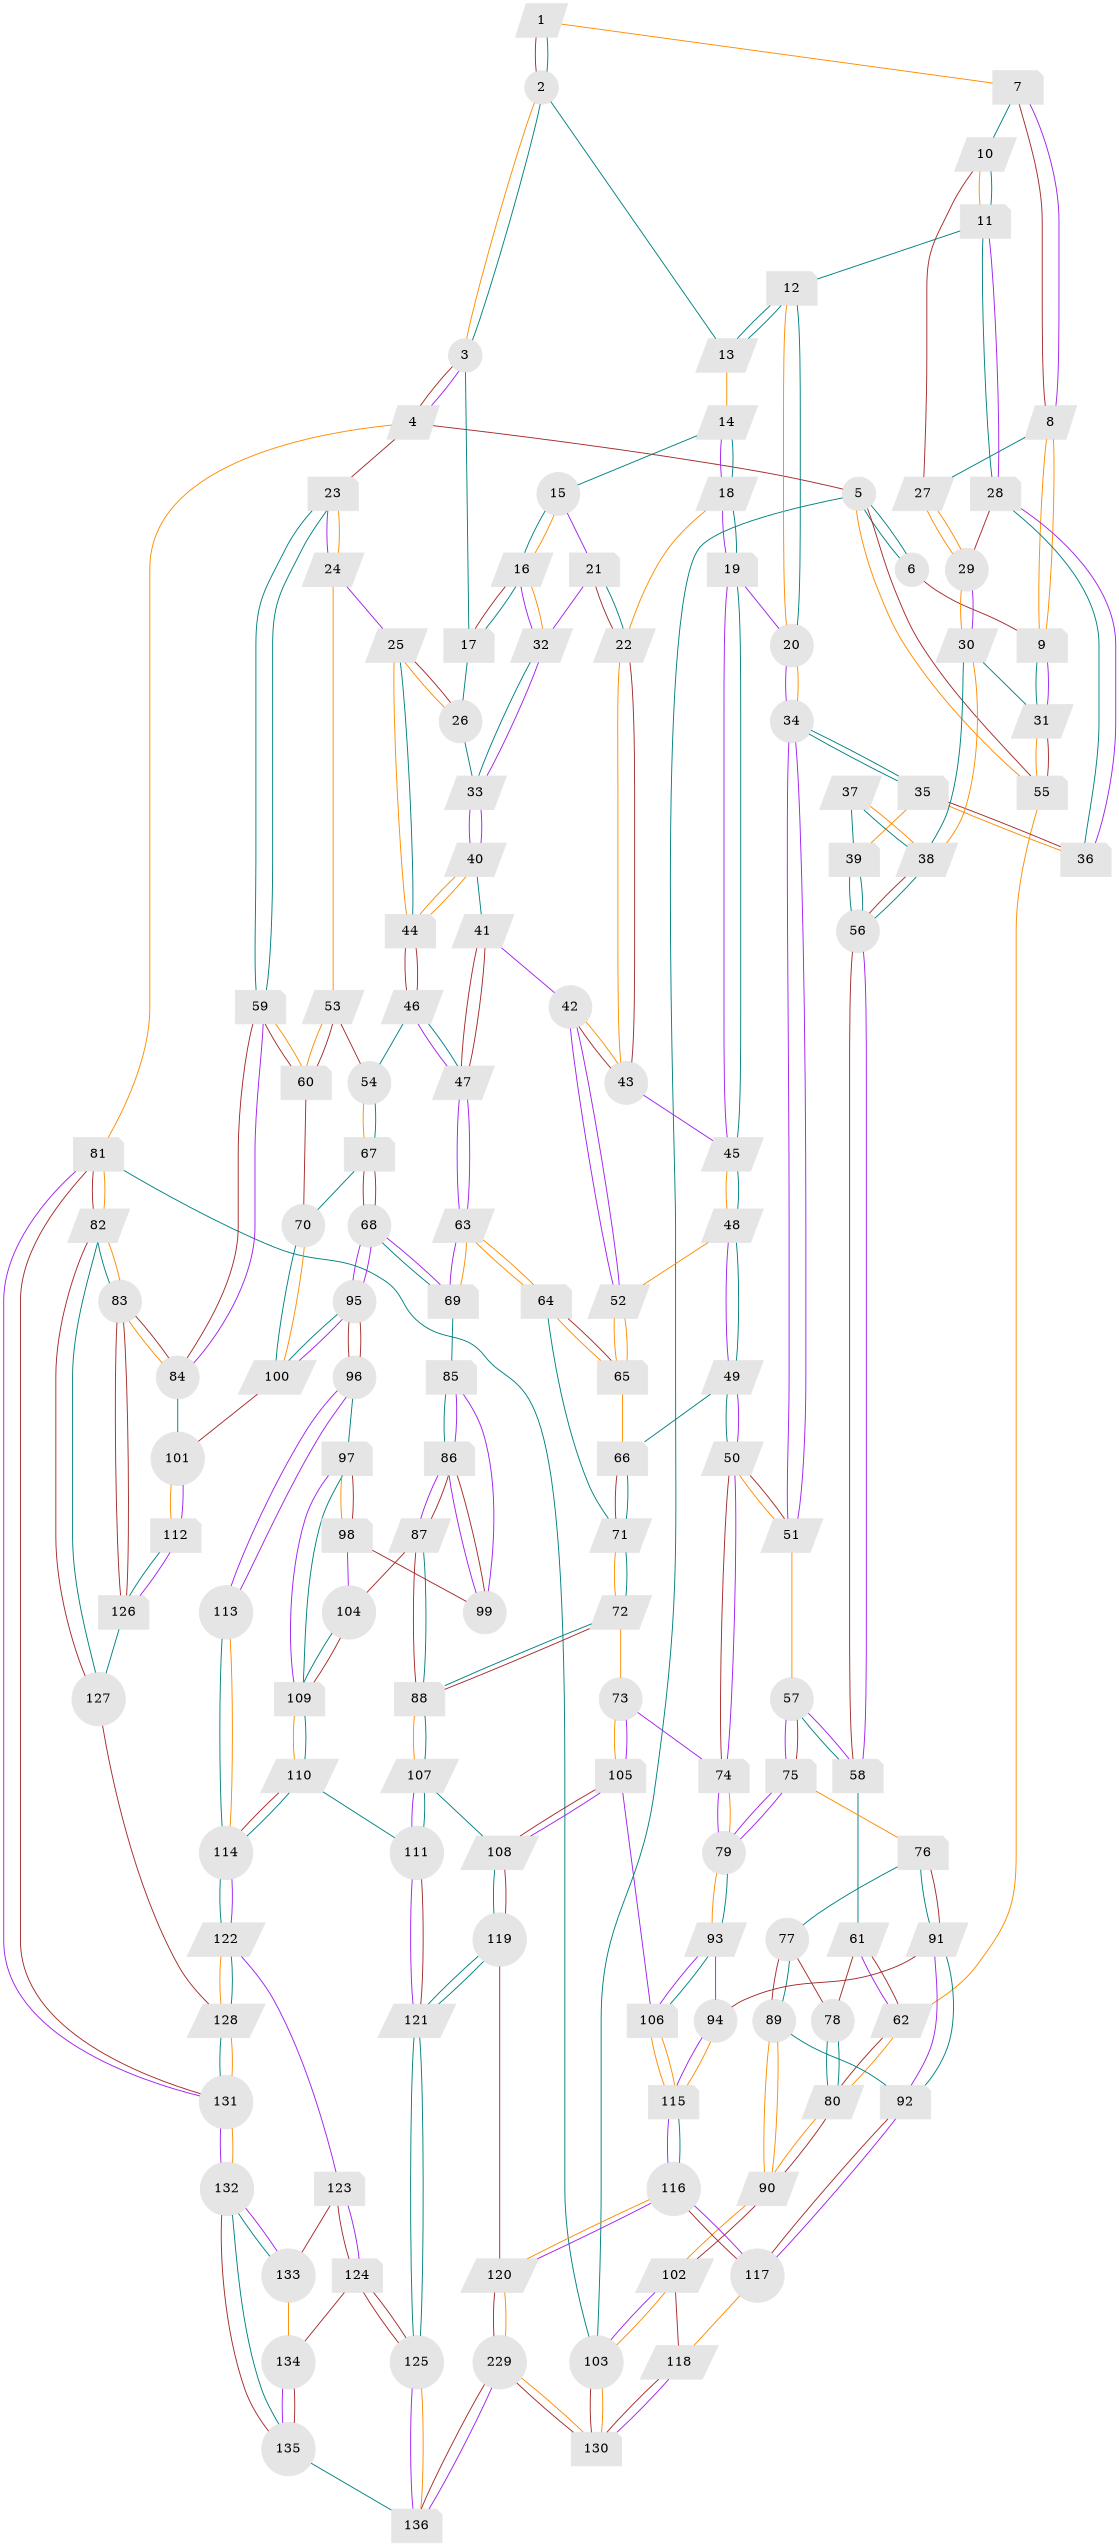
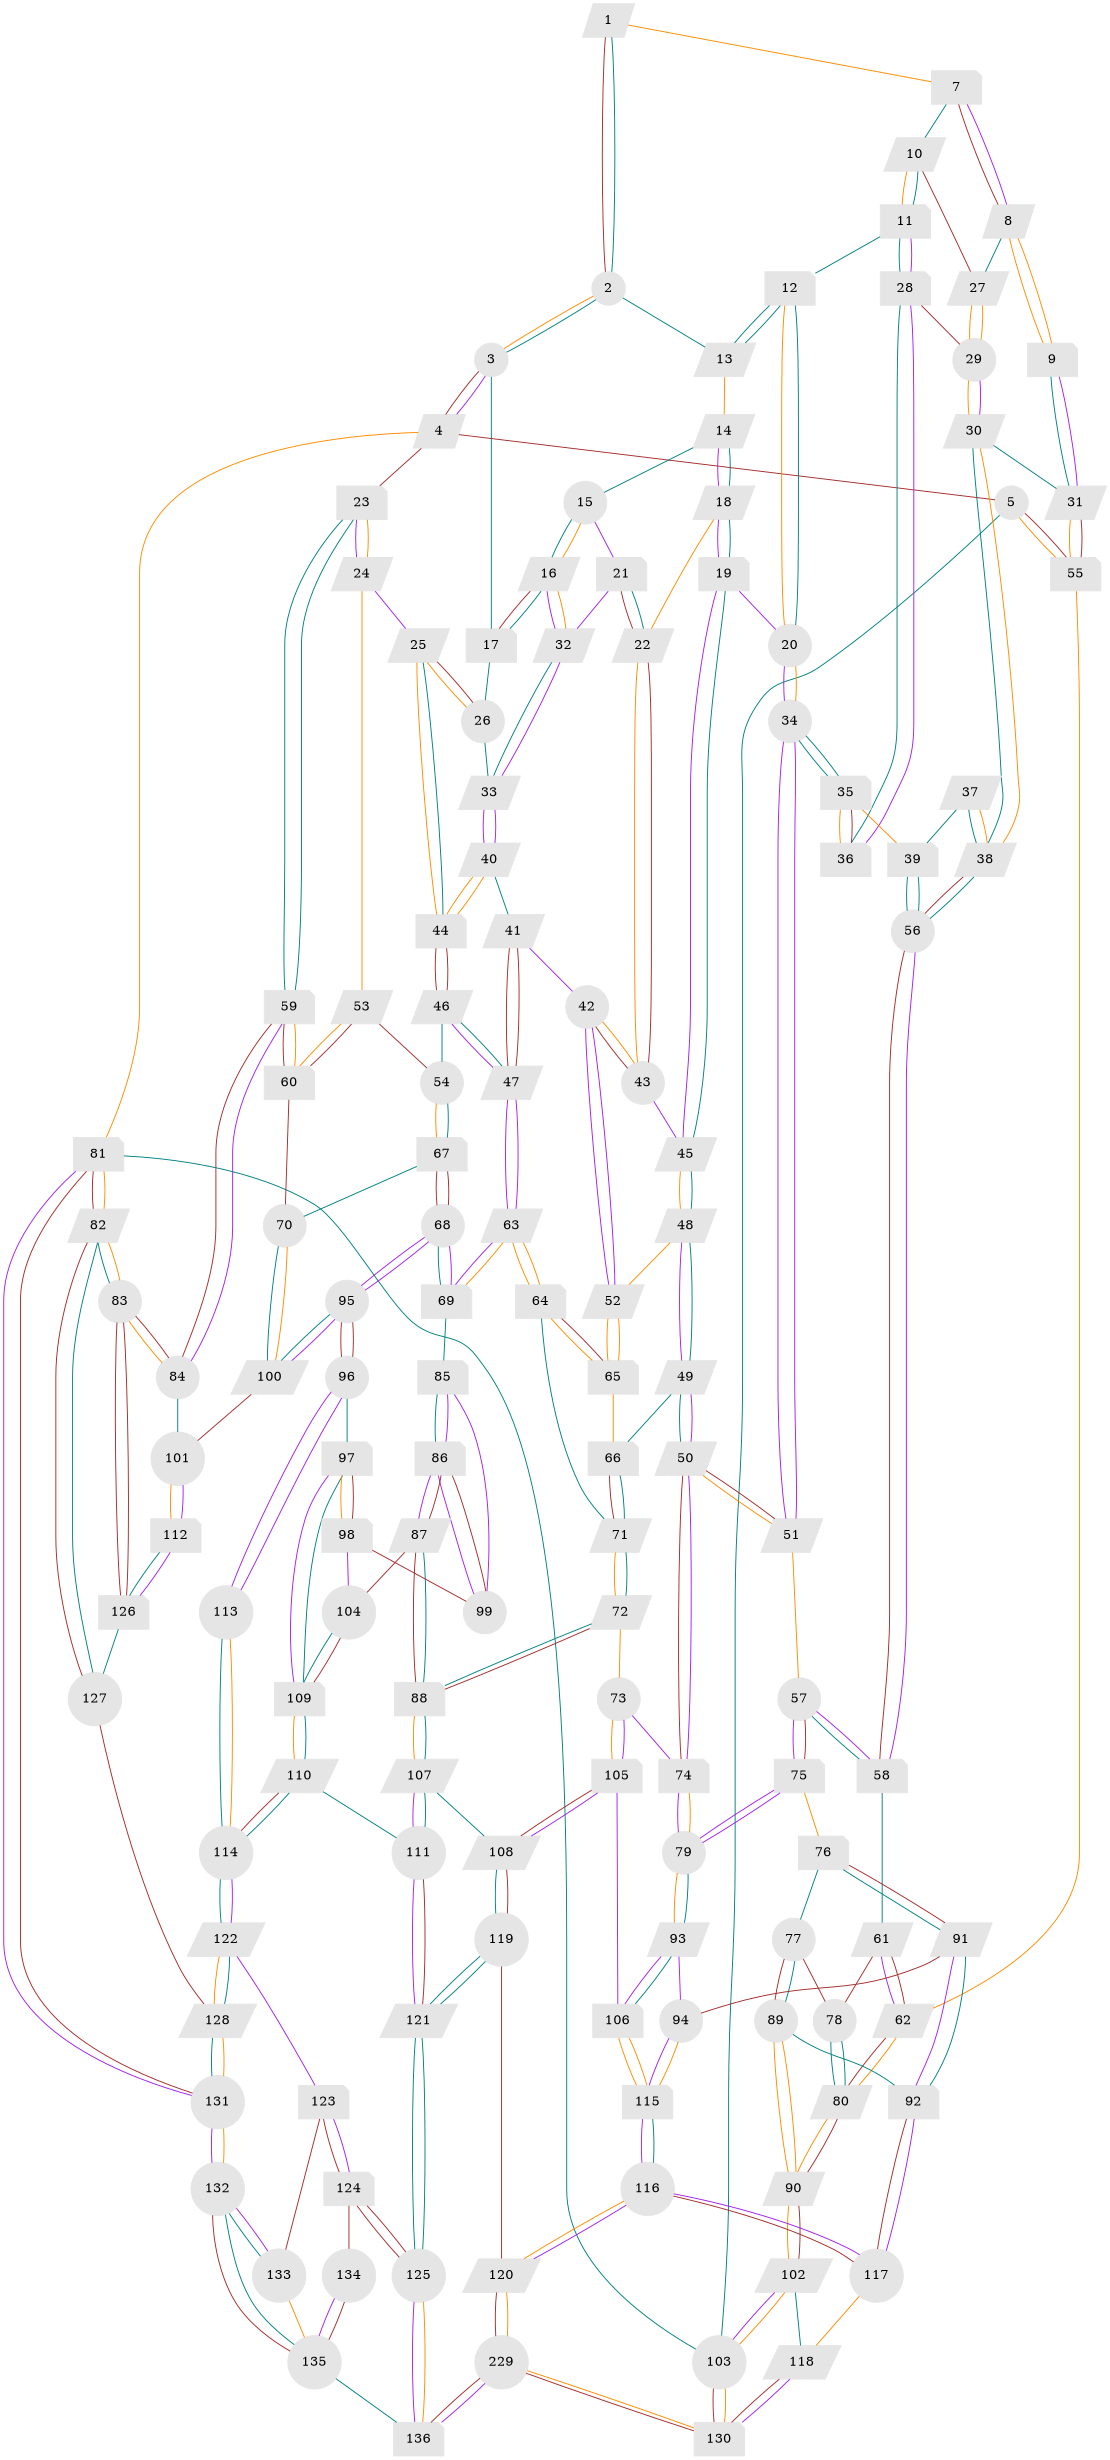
node "6": removed
edge "133" -- "134": now "133" -- "135"
edge "102" -- "118": color brown -> teal
